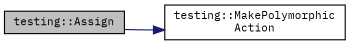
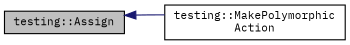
edge "testing::Assign" -> "testing::MakePolymorphic Action": reversed
